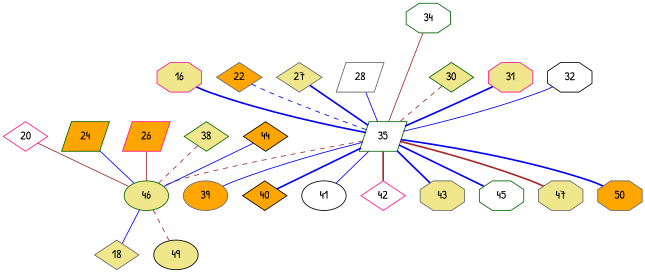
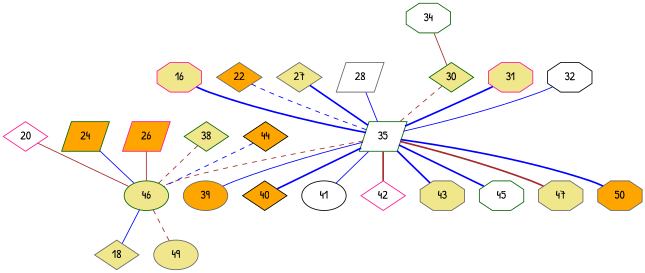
edge "34" -- "35": now "34" -- "30"
edge "44" -- "46": style solid -> dashed
node "49": color black -> gray40
